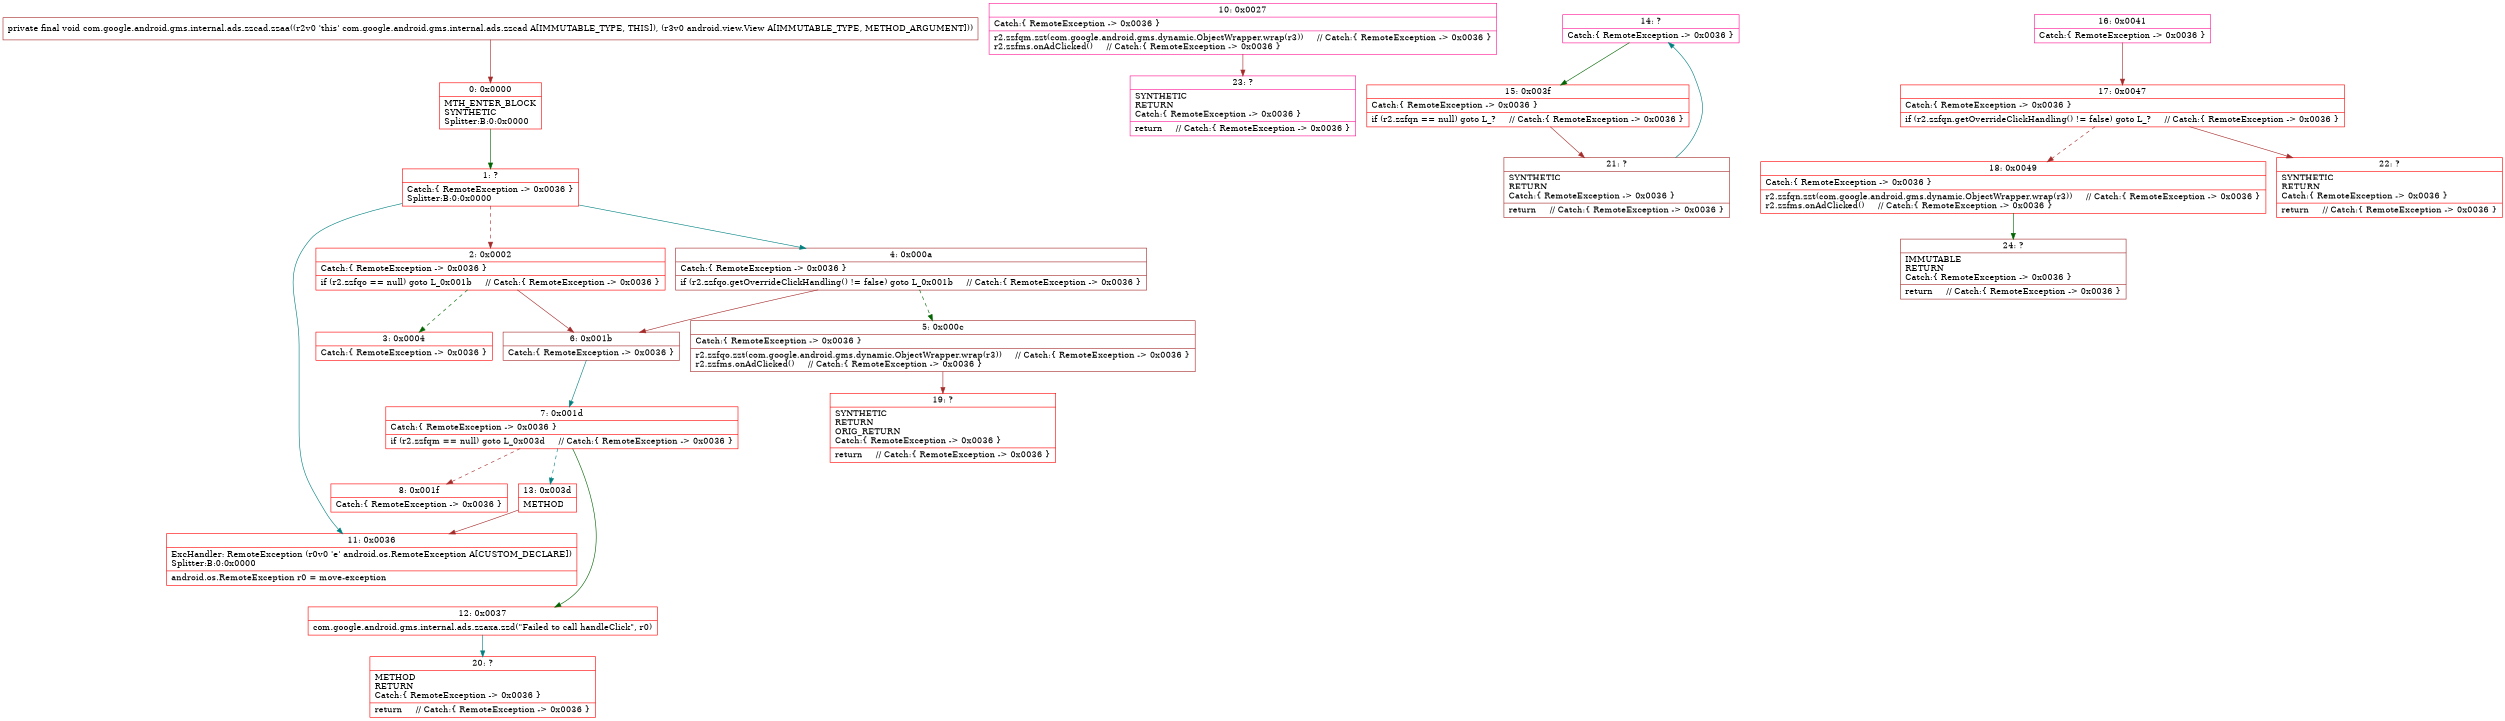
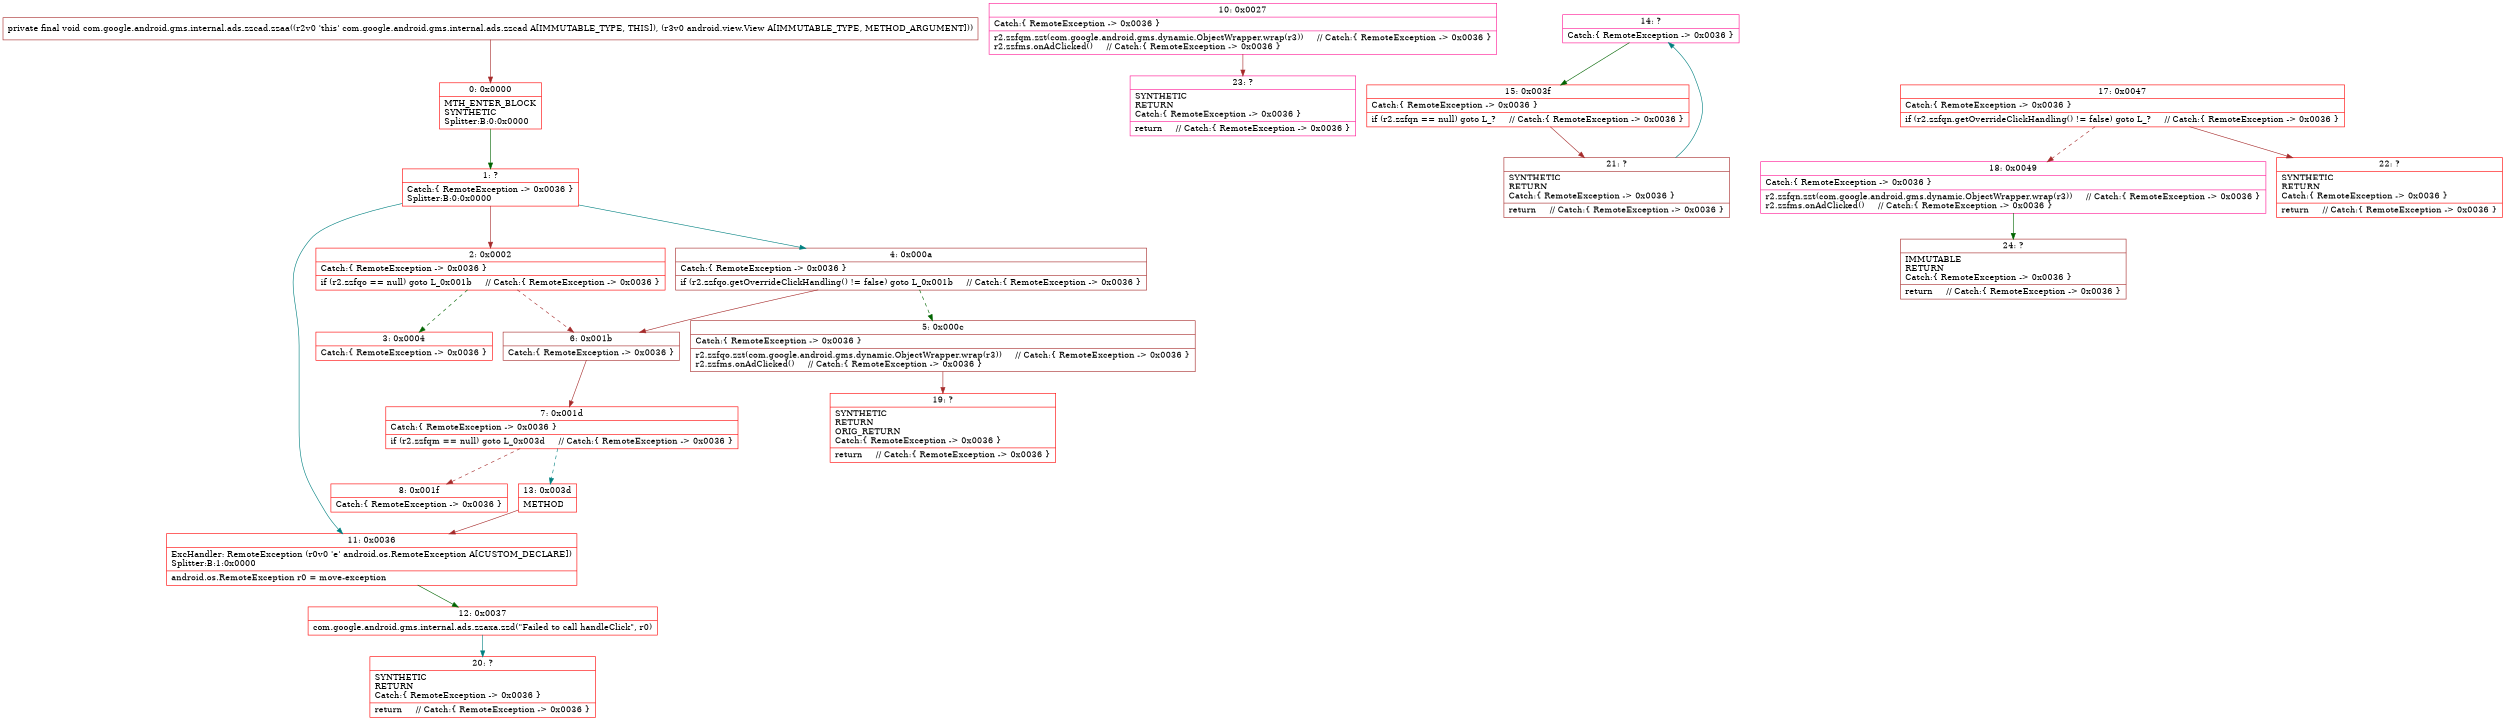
node "16: 0x0041": removed
node "18: 0x0049": color red -> deeppink
edge "1: ?" -> "2: 0x0002": style dashed -> solid
edge "2: 0x0002" -> "6: 0x001b": style solid -> dashed
edge "6: 0x001b" -> "7: 0x001d": color teal -> brown
edge "7: 0x001d" -> "12: 0x0037": now "11: 0x0036" -> "12: 0x0037"
node "11: 0x0036": text "Splitter:B:0:0x0000" -> "Splitter:B:1:0x0000"
node "20: ?": text "METHOD" -> "SYNTHETIC"
